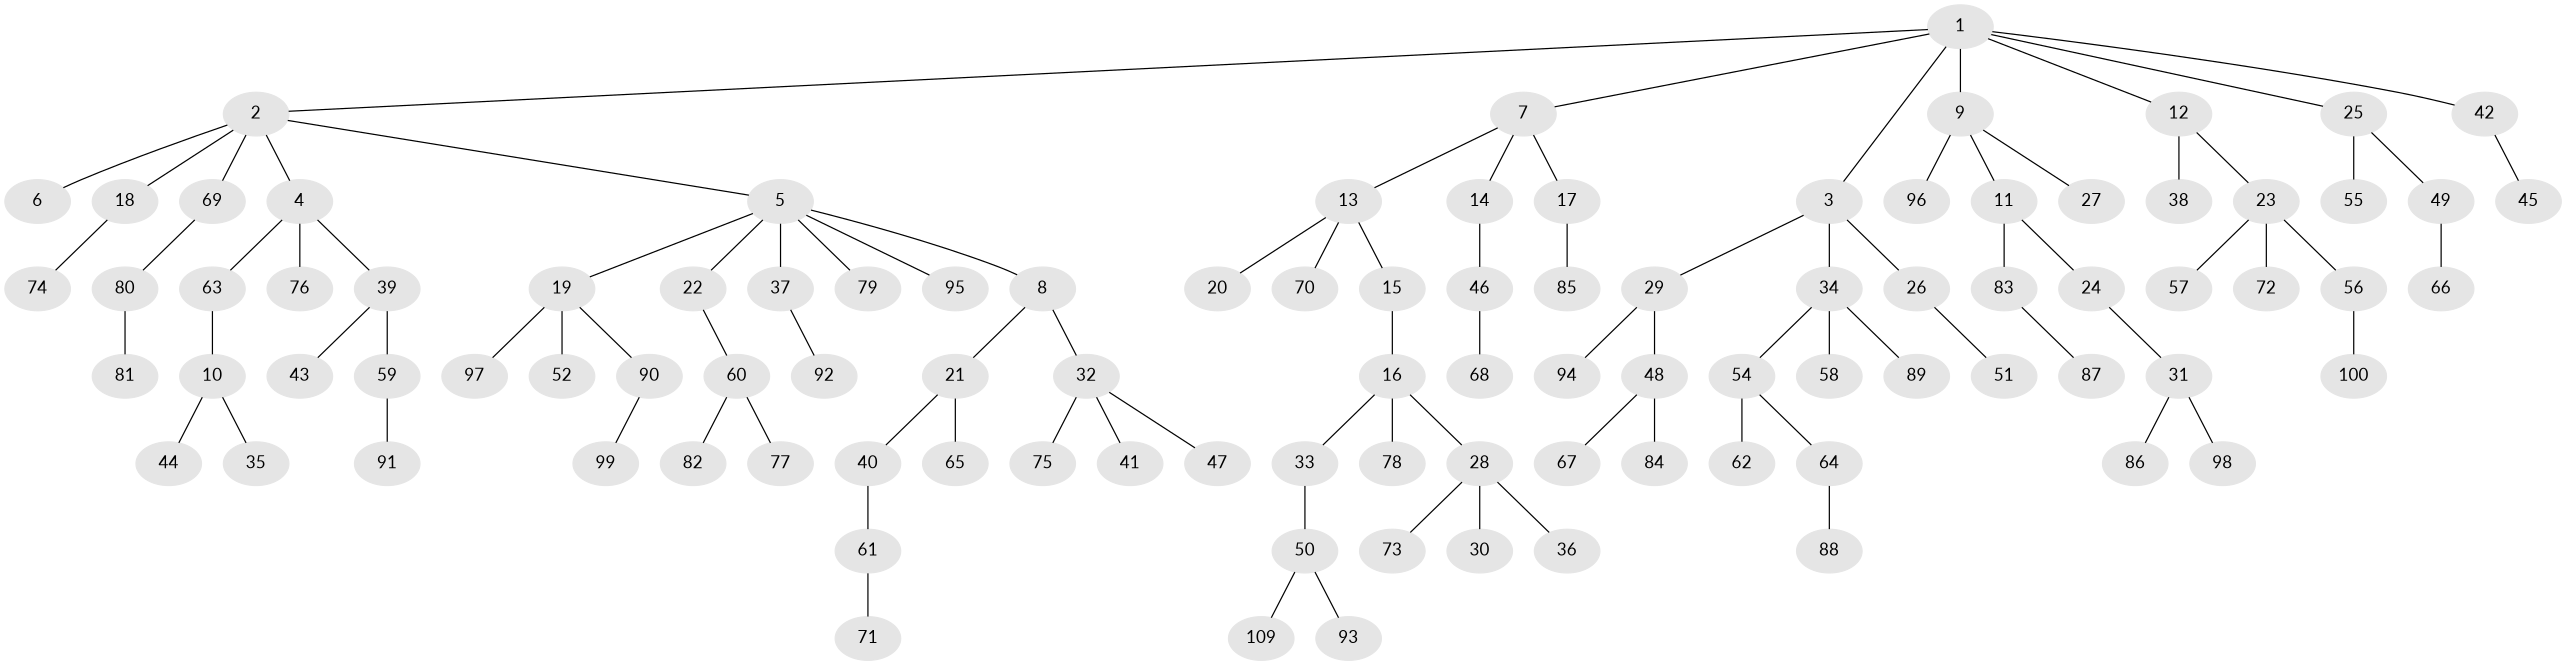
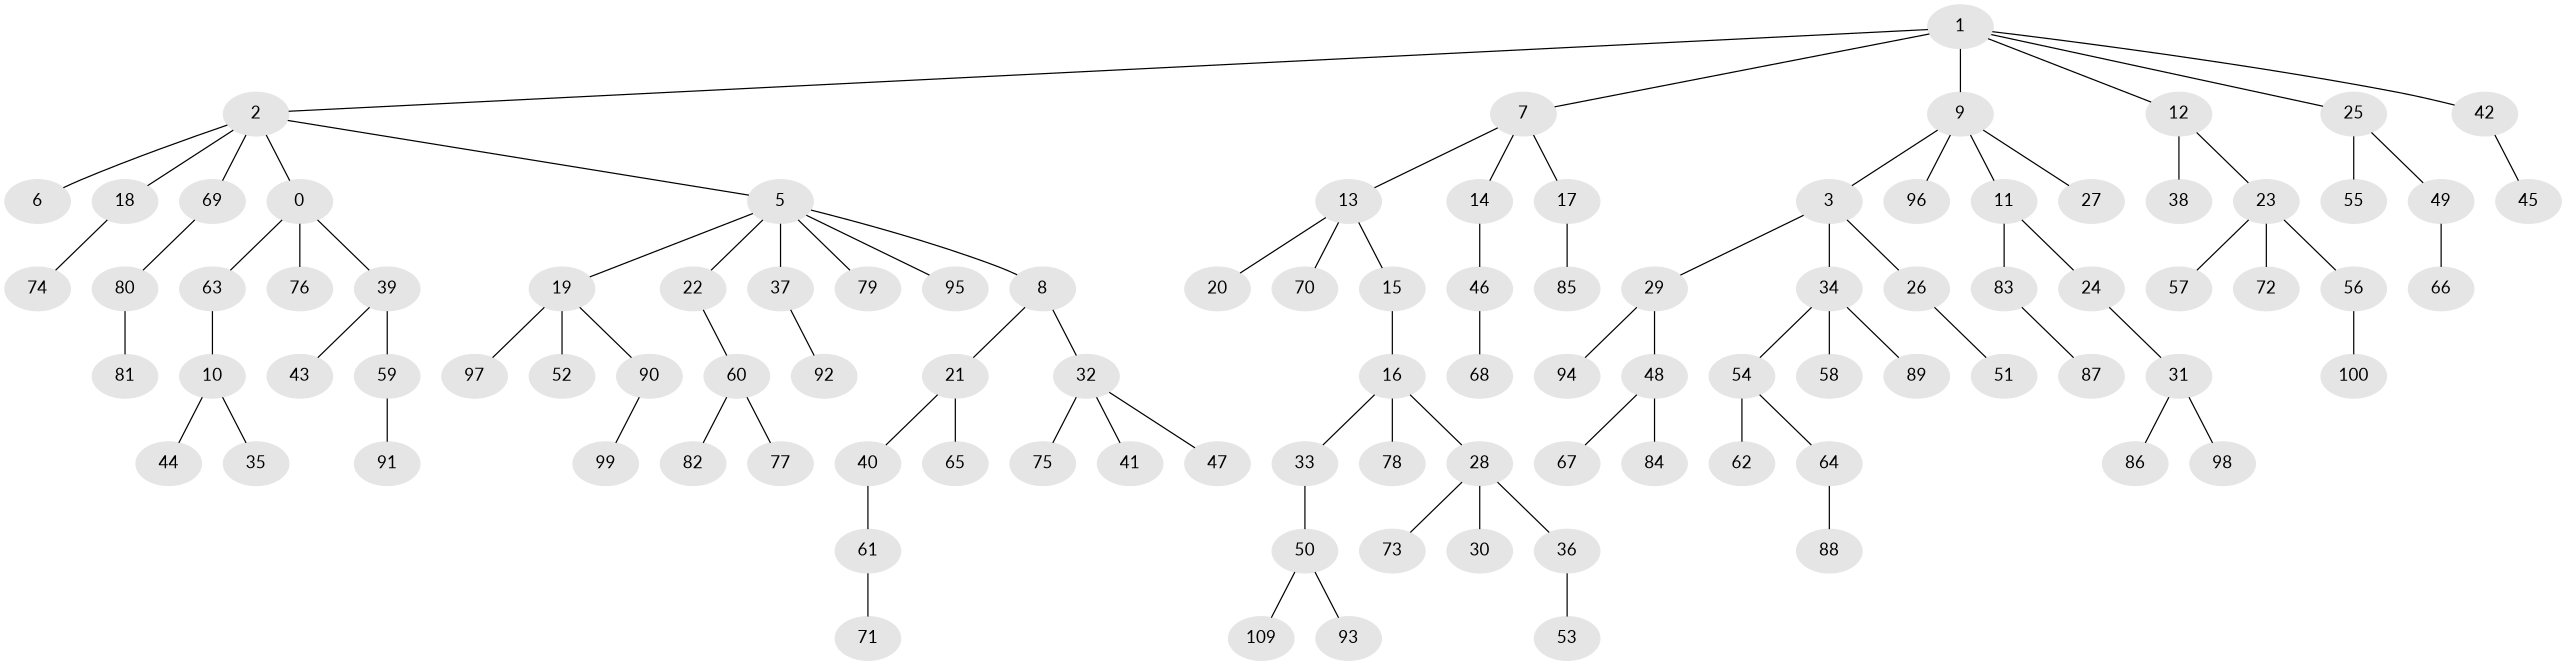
edge "1" -- "3": now "9" -- "3"
node "4": label "4" -> "0"
node "53": added
